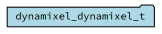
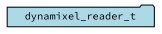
node "dynamixel_dynamixel_t": label "dynamixel_dynamixel_t" -> "dynamixel_reader_t"
